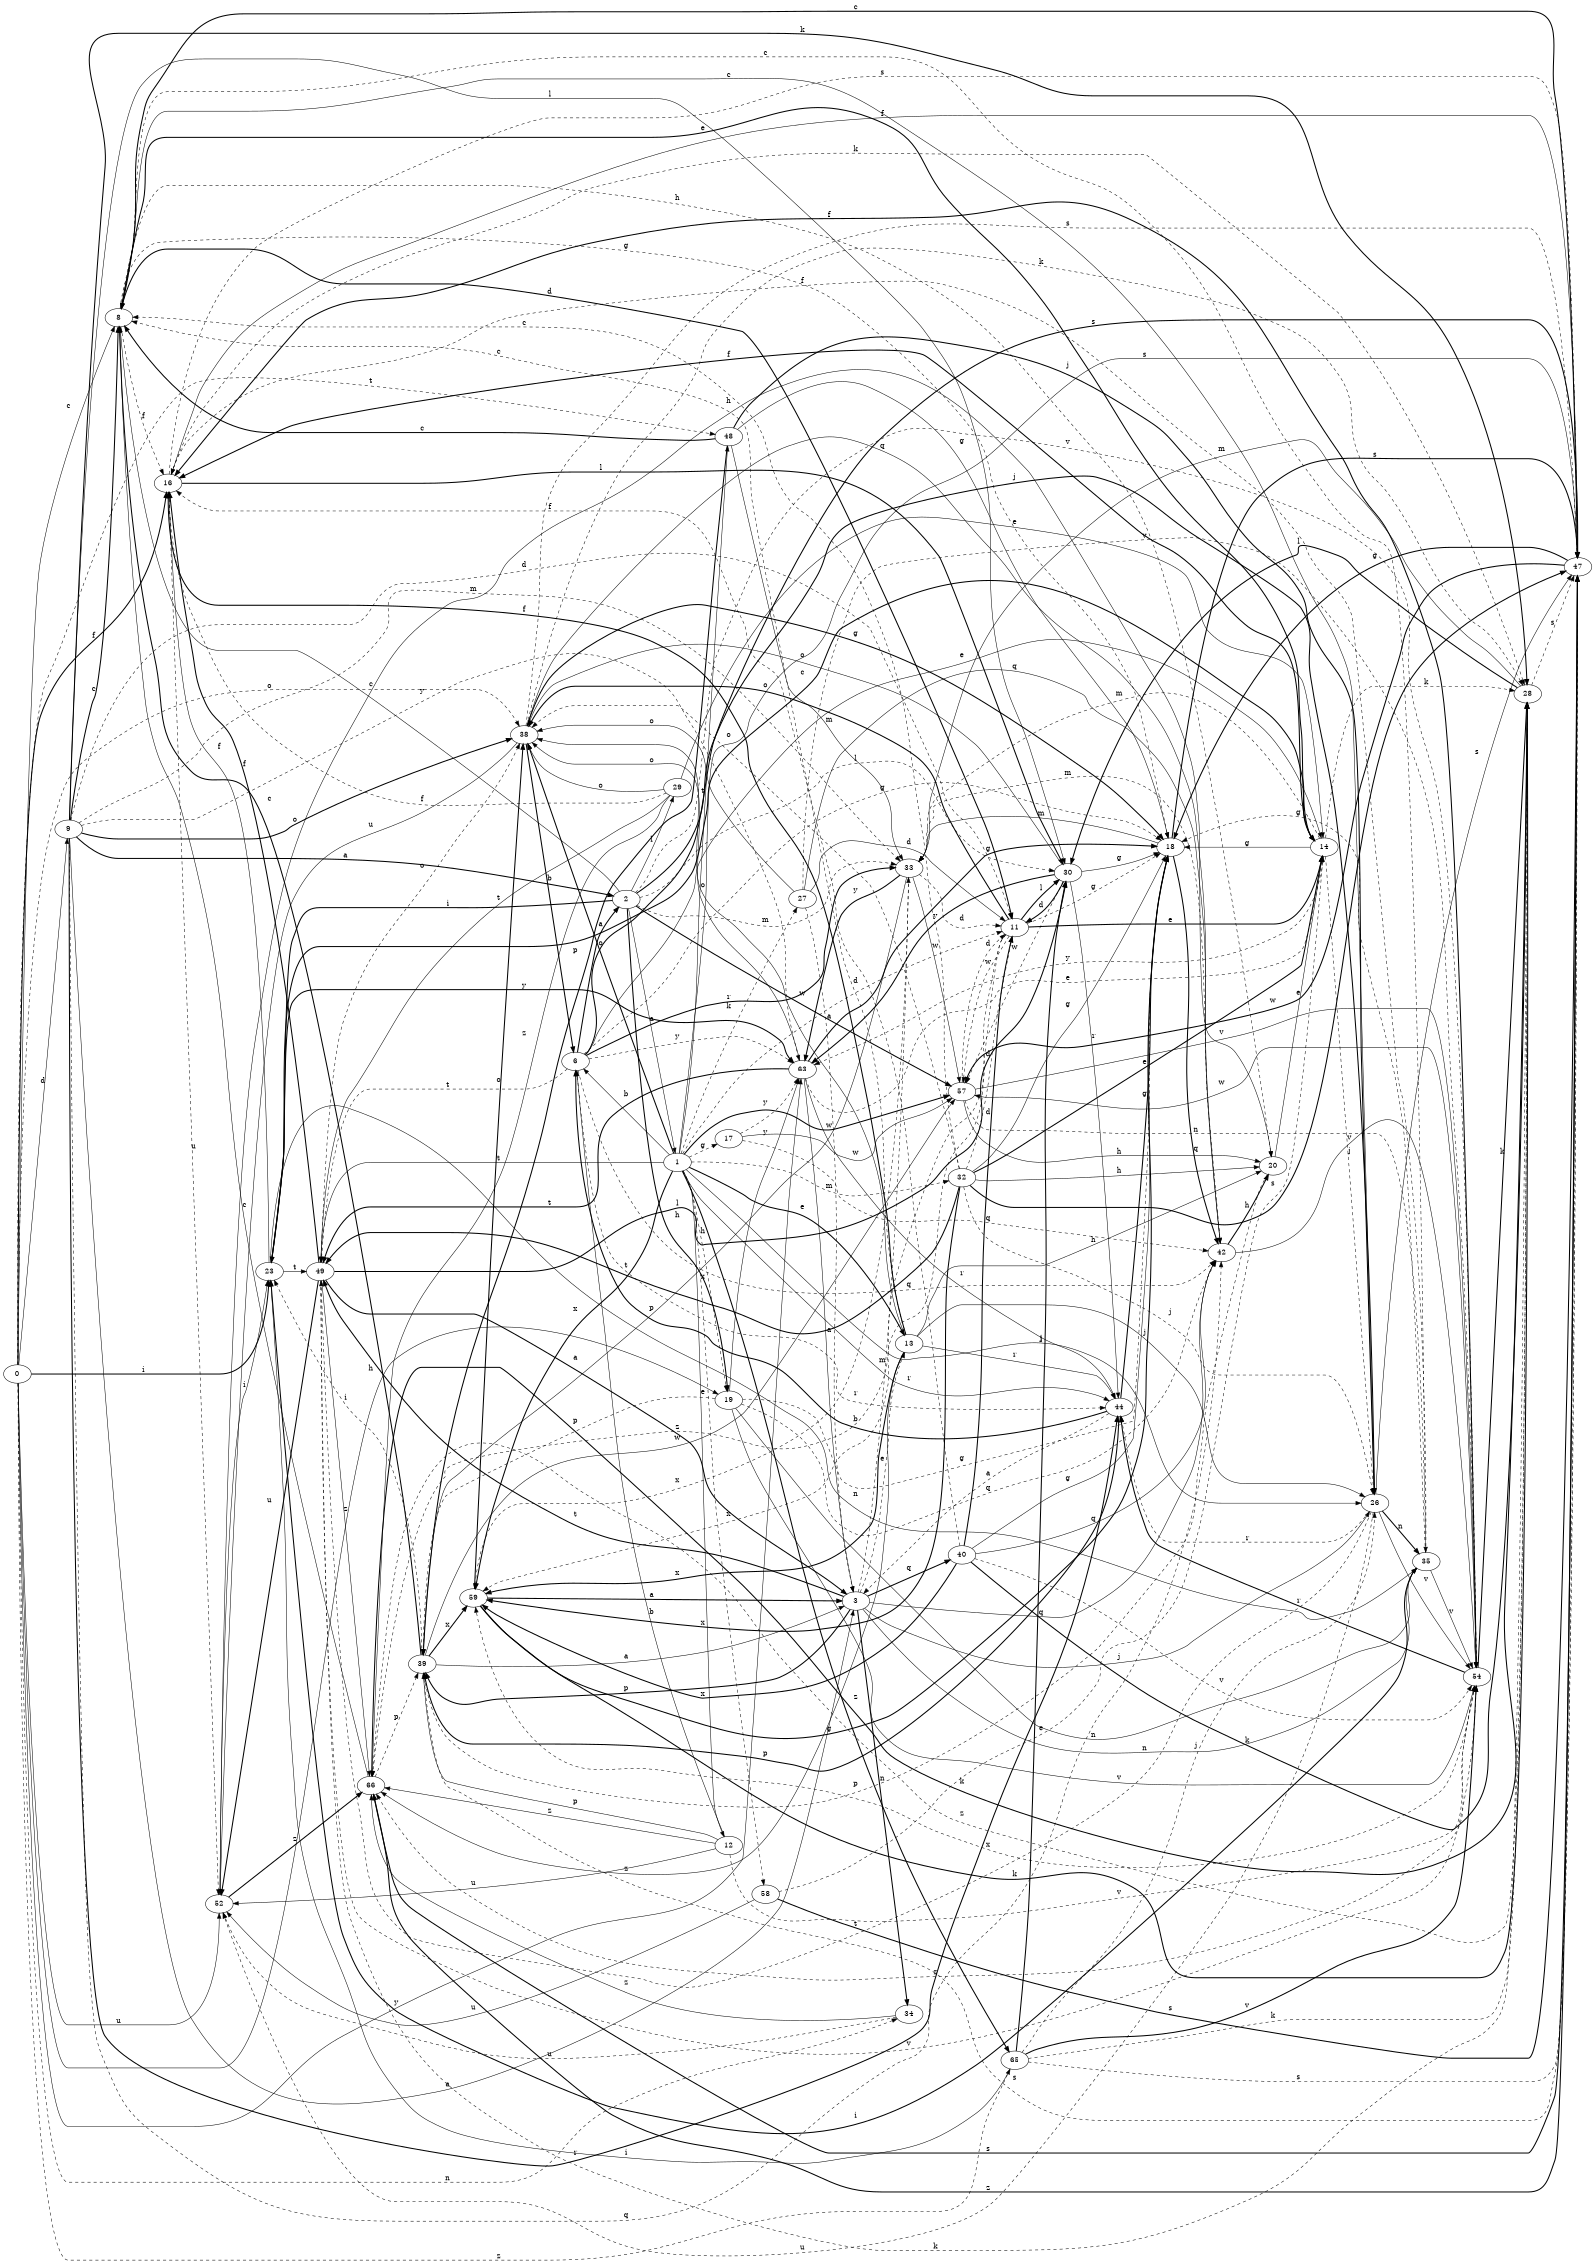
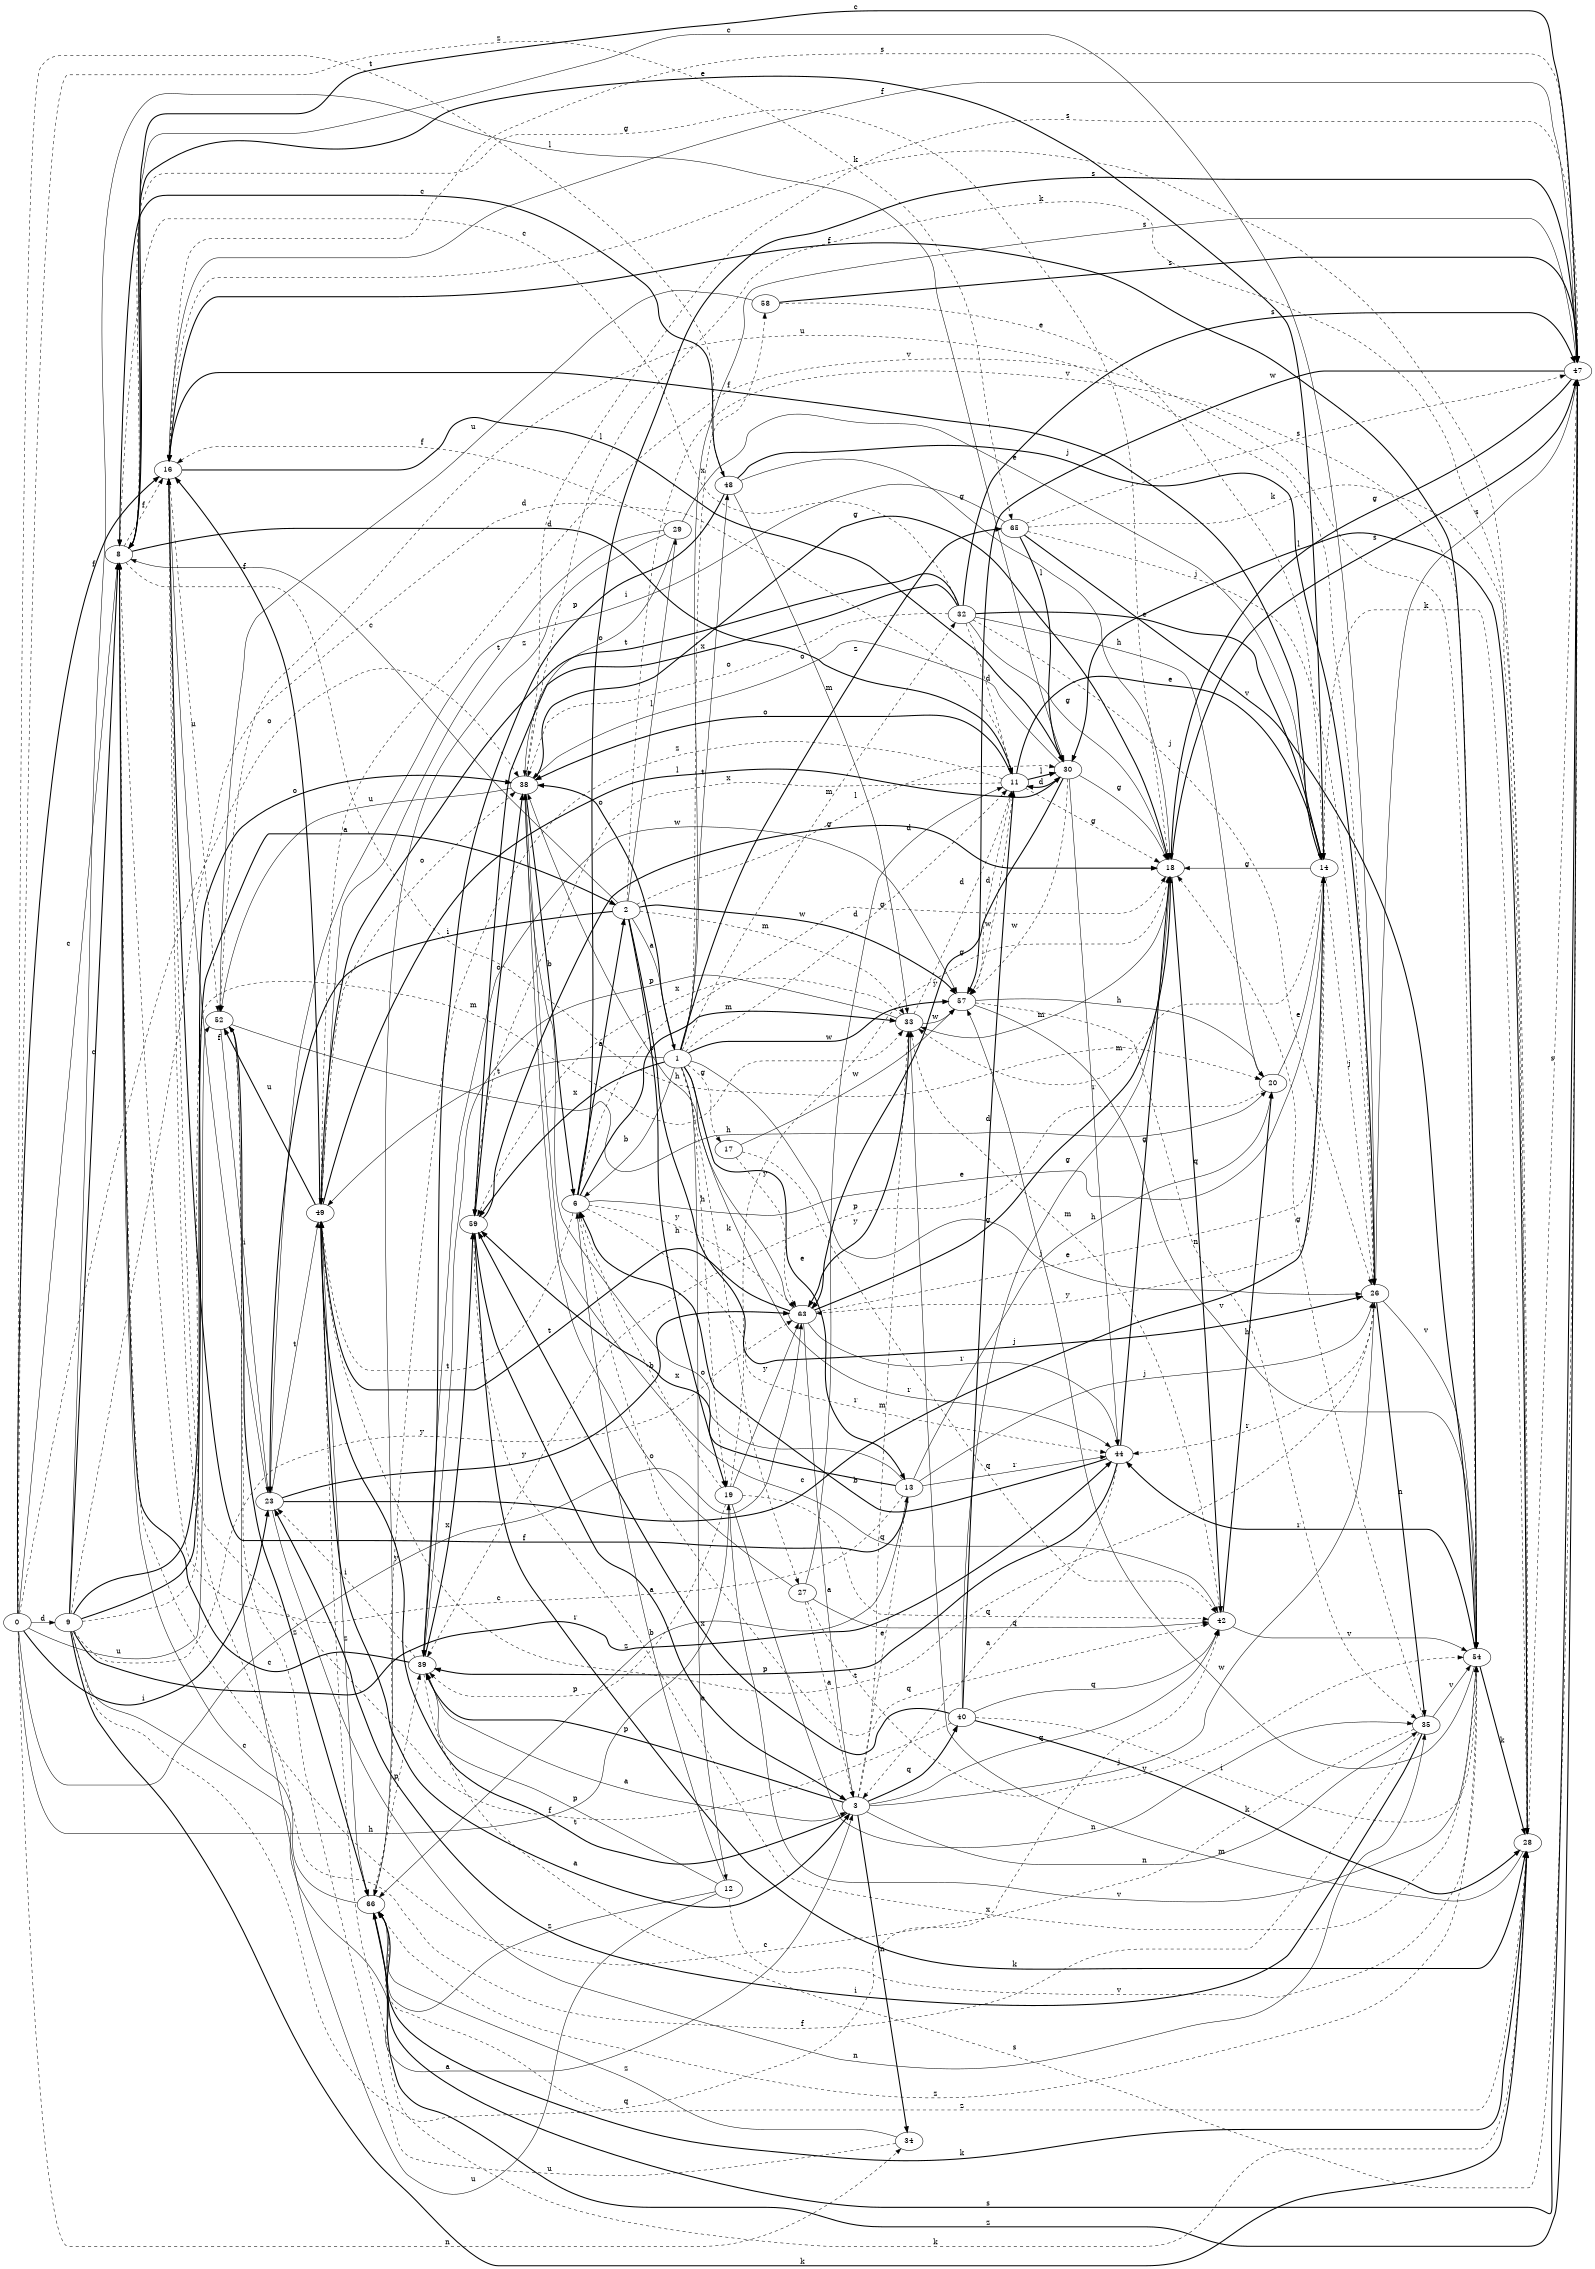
edge "6" -> "33": label "r" -> "m"
edge "19" -> "6": added, label "b"
edge "40" -> "54": label "v" -> "i"
